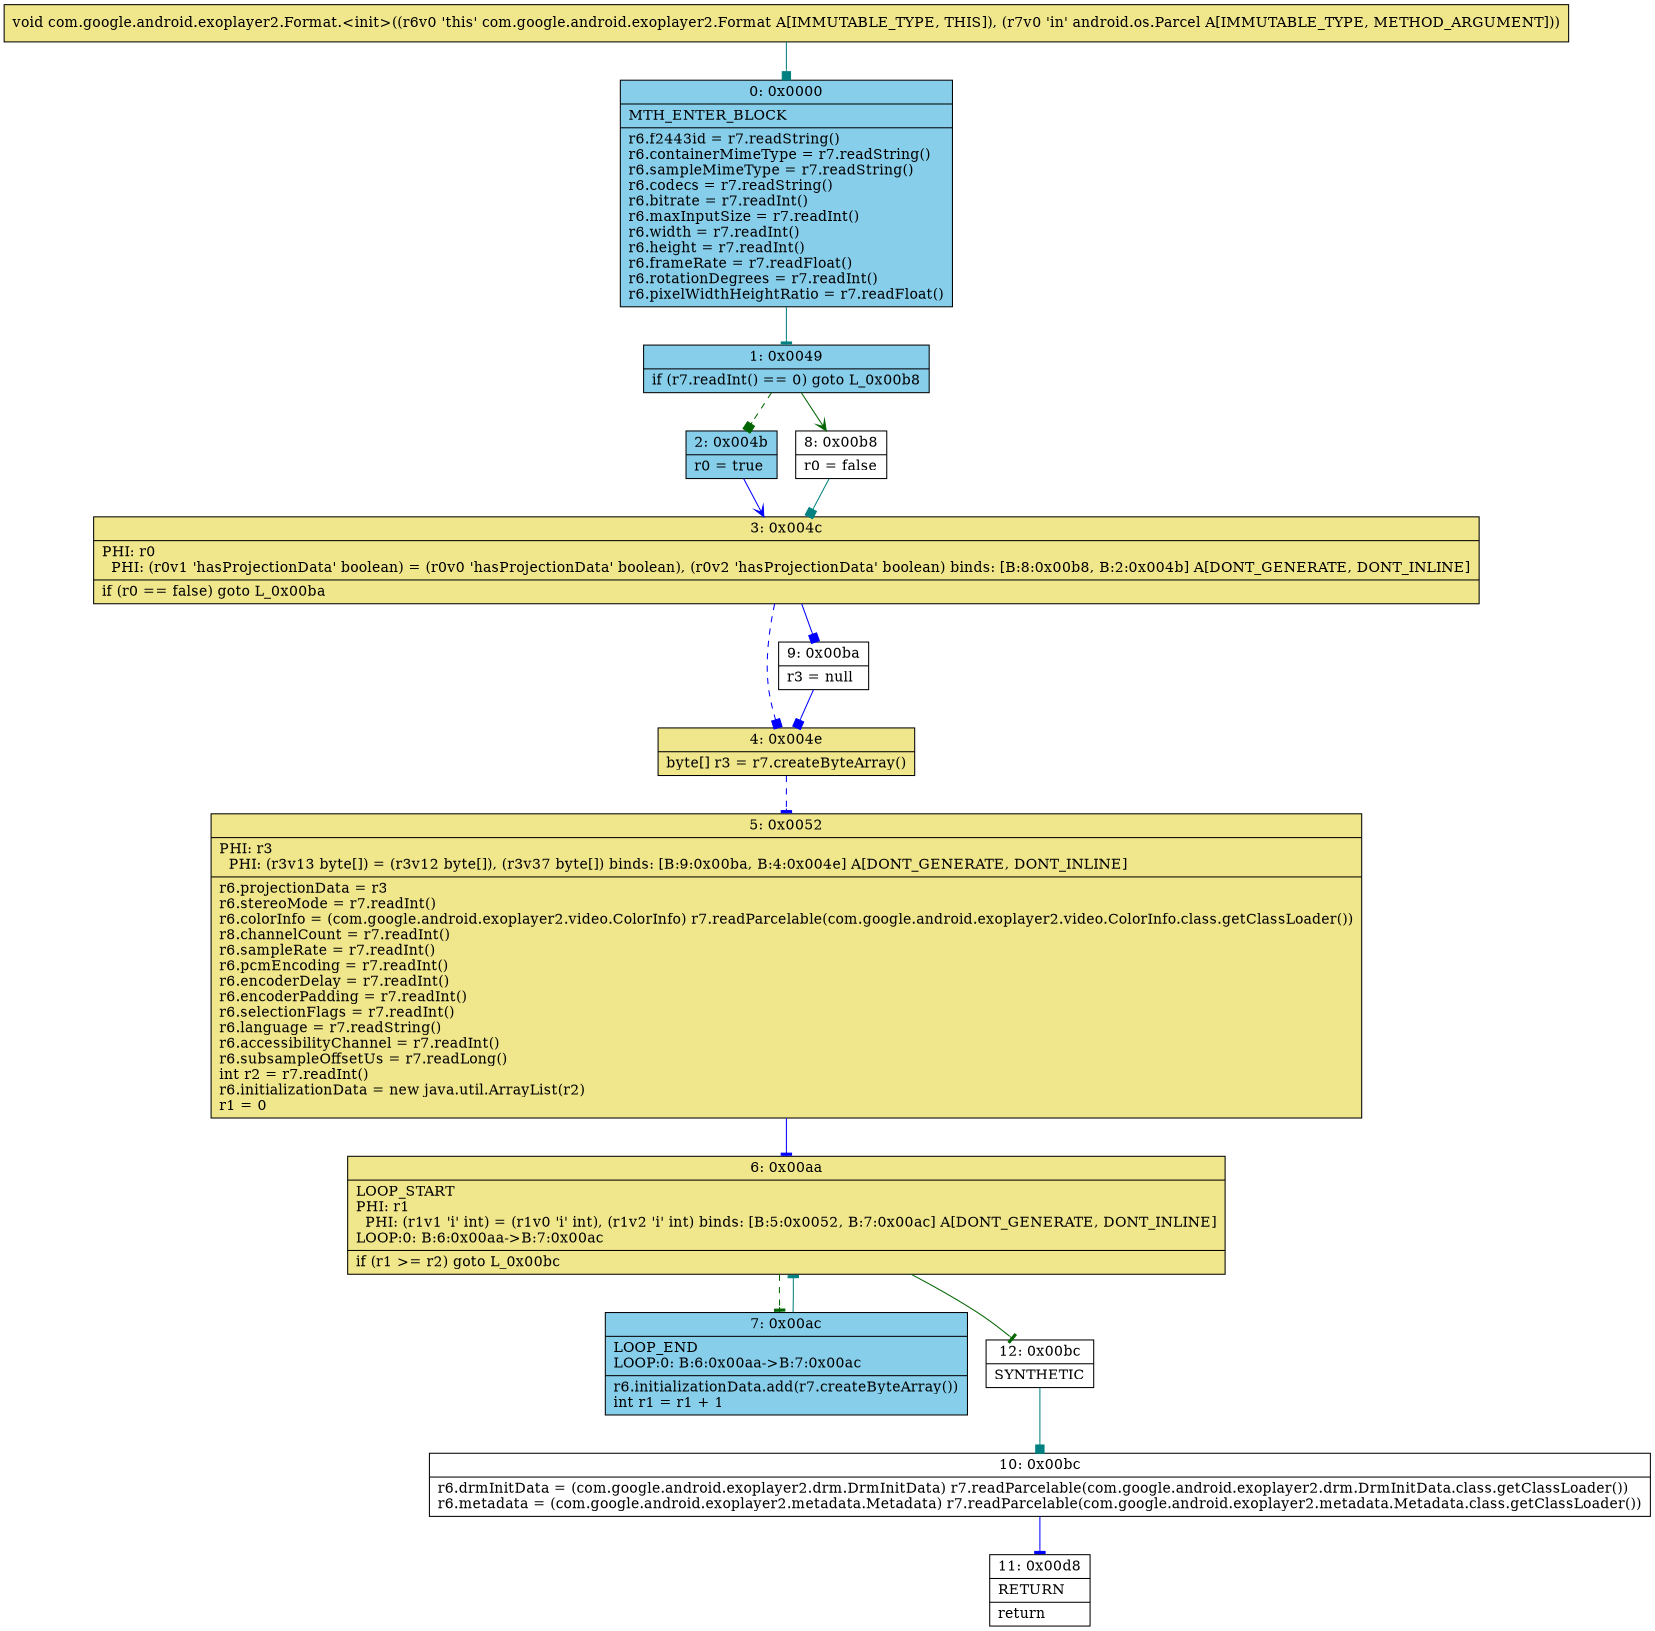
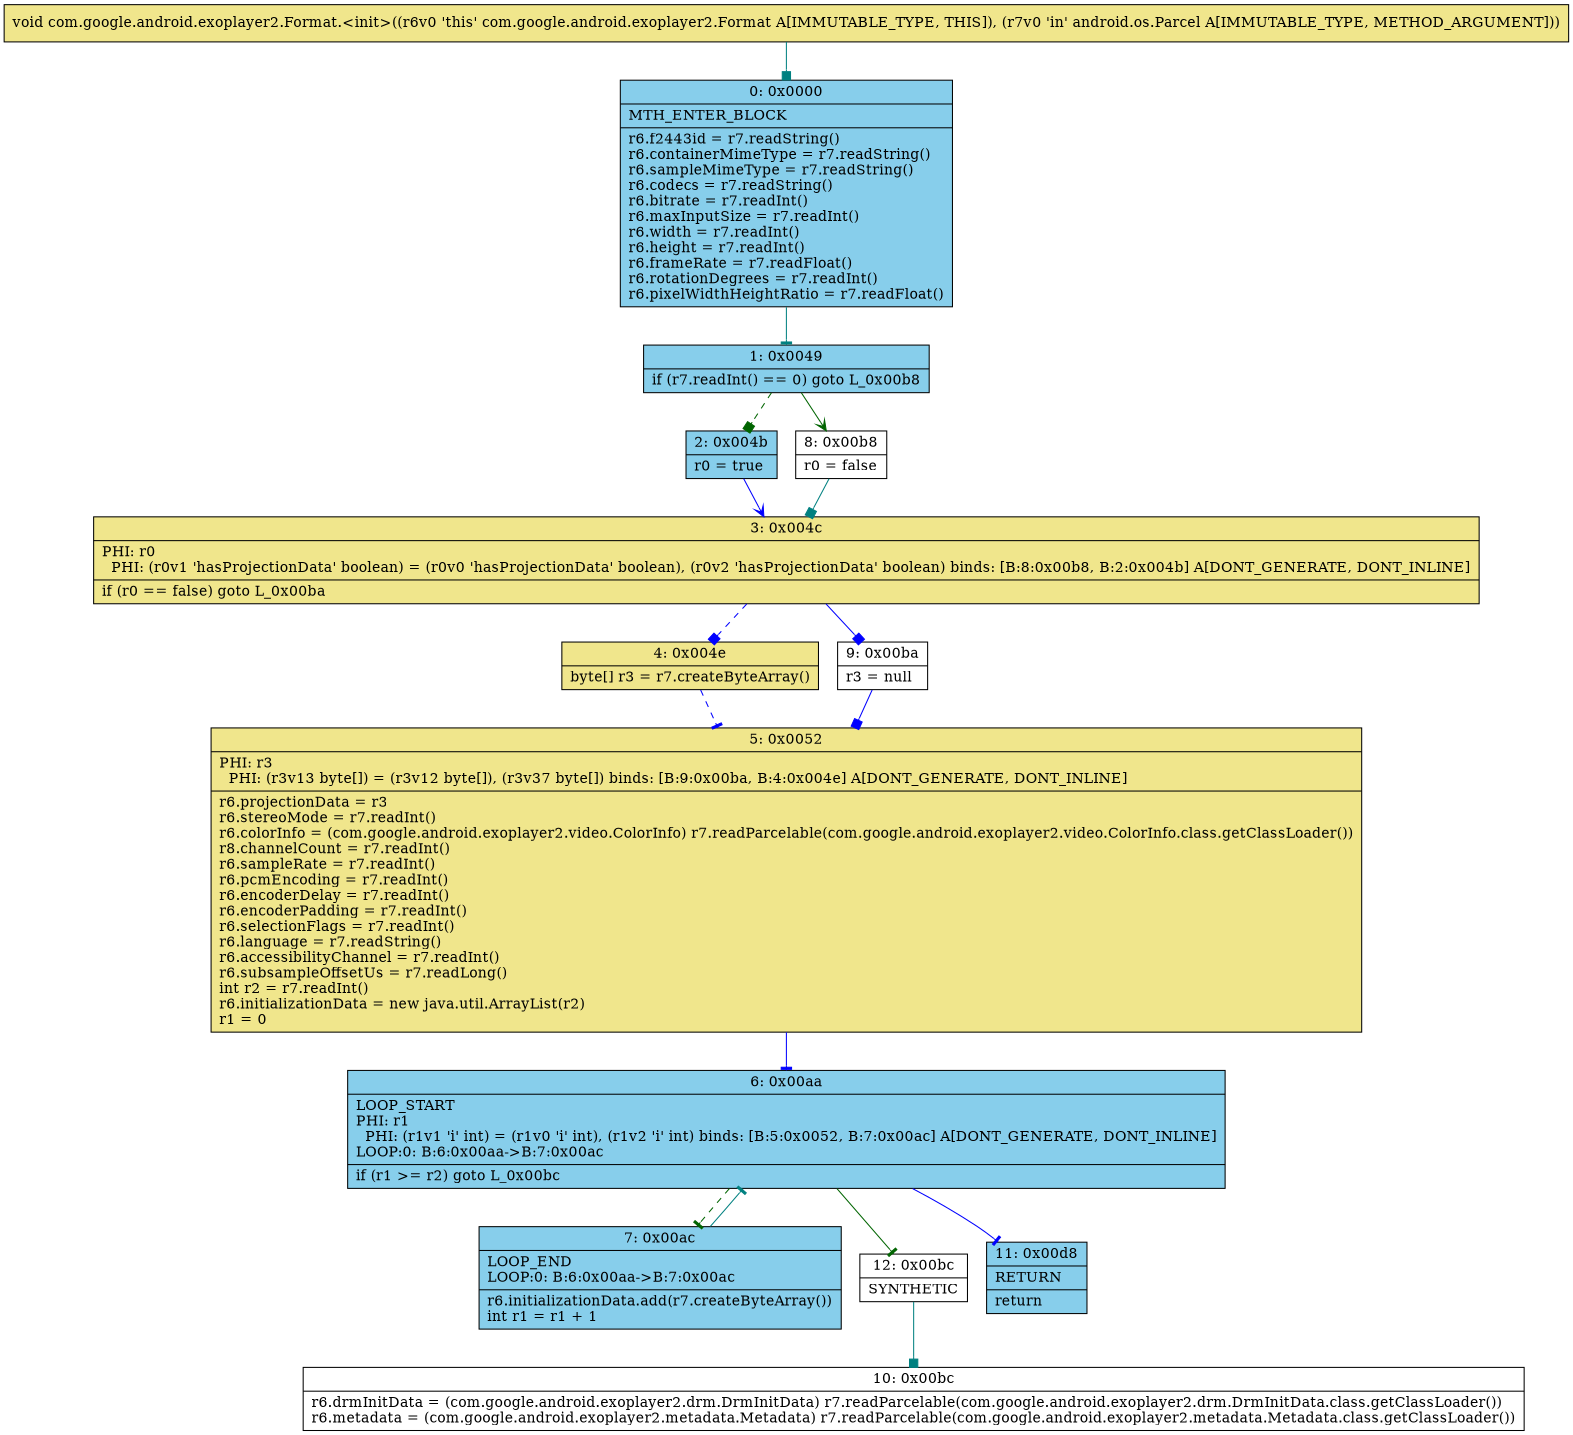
edge "9: 0x00ba" -> "4: 0x004e": now "9: 0x00ba" -> "5: 0x0052"
node "6: 0x00aa": fillcolor khaki -> skyblue
edge "10: 0x00bc" -> "11: 0x00d8": now "6: 0x00aa" -> "11: 0x00d8"
node "11: 0x00d8": fillcolor white -> skyblue
